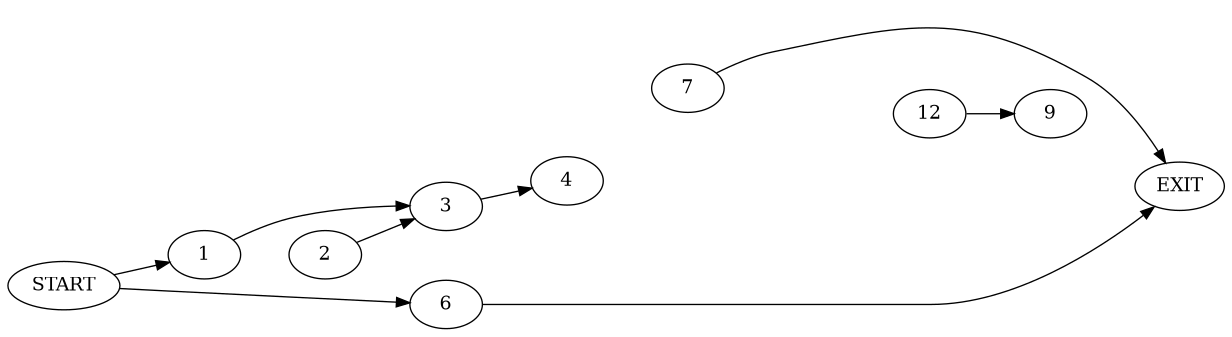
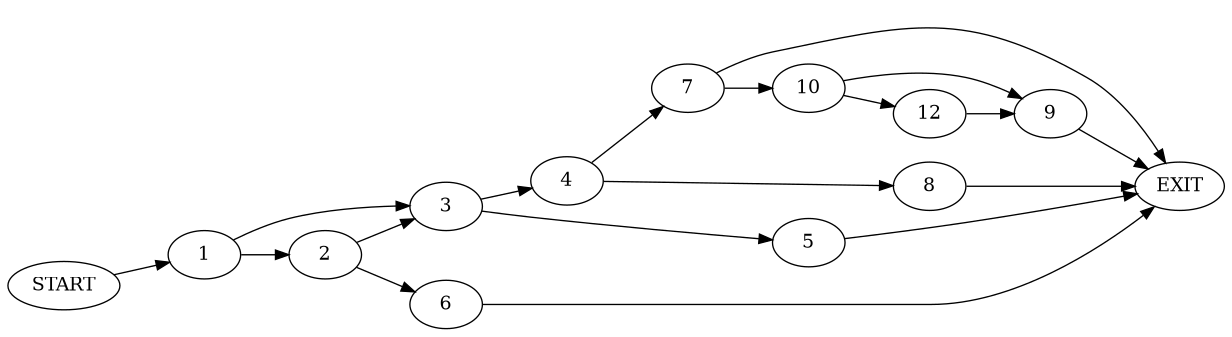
node "10": added
edge "4" -> "7": added
edge "9" -> "EXIT": added
node "8": added
node "5": added
edge "1" -> "2": added
edge "START" -> "6": now "2" -> "6"
